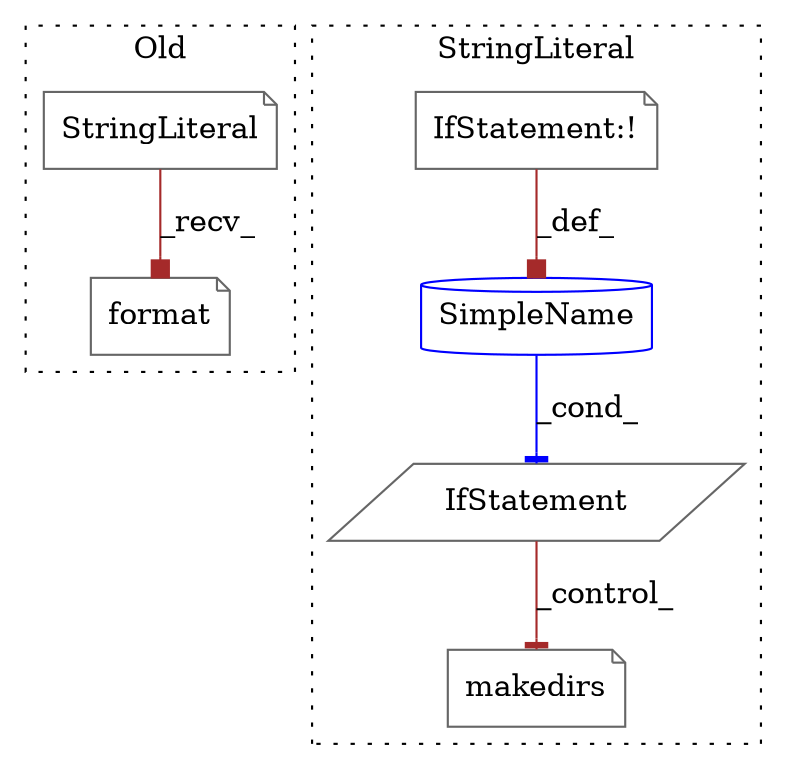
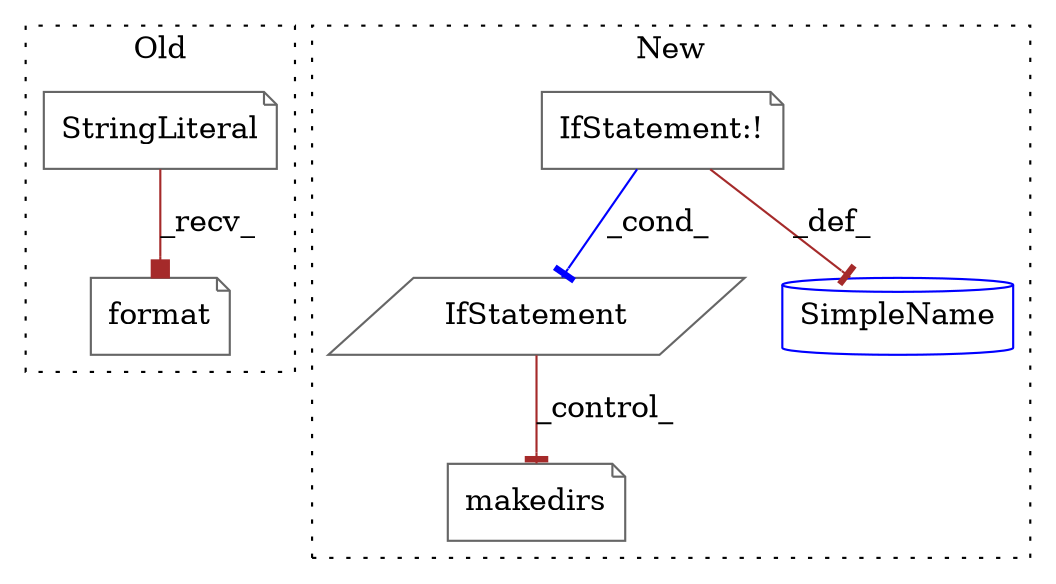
cluster "StringLiteral": label "StringLiteral" -> "New"
edge "IfStatement:!" -> "SimpleName": arrowhead box -> tee
edge "SimpleName" -> "IfStatement": now "IfStatement:!" -> "IfStatement"
